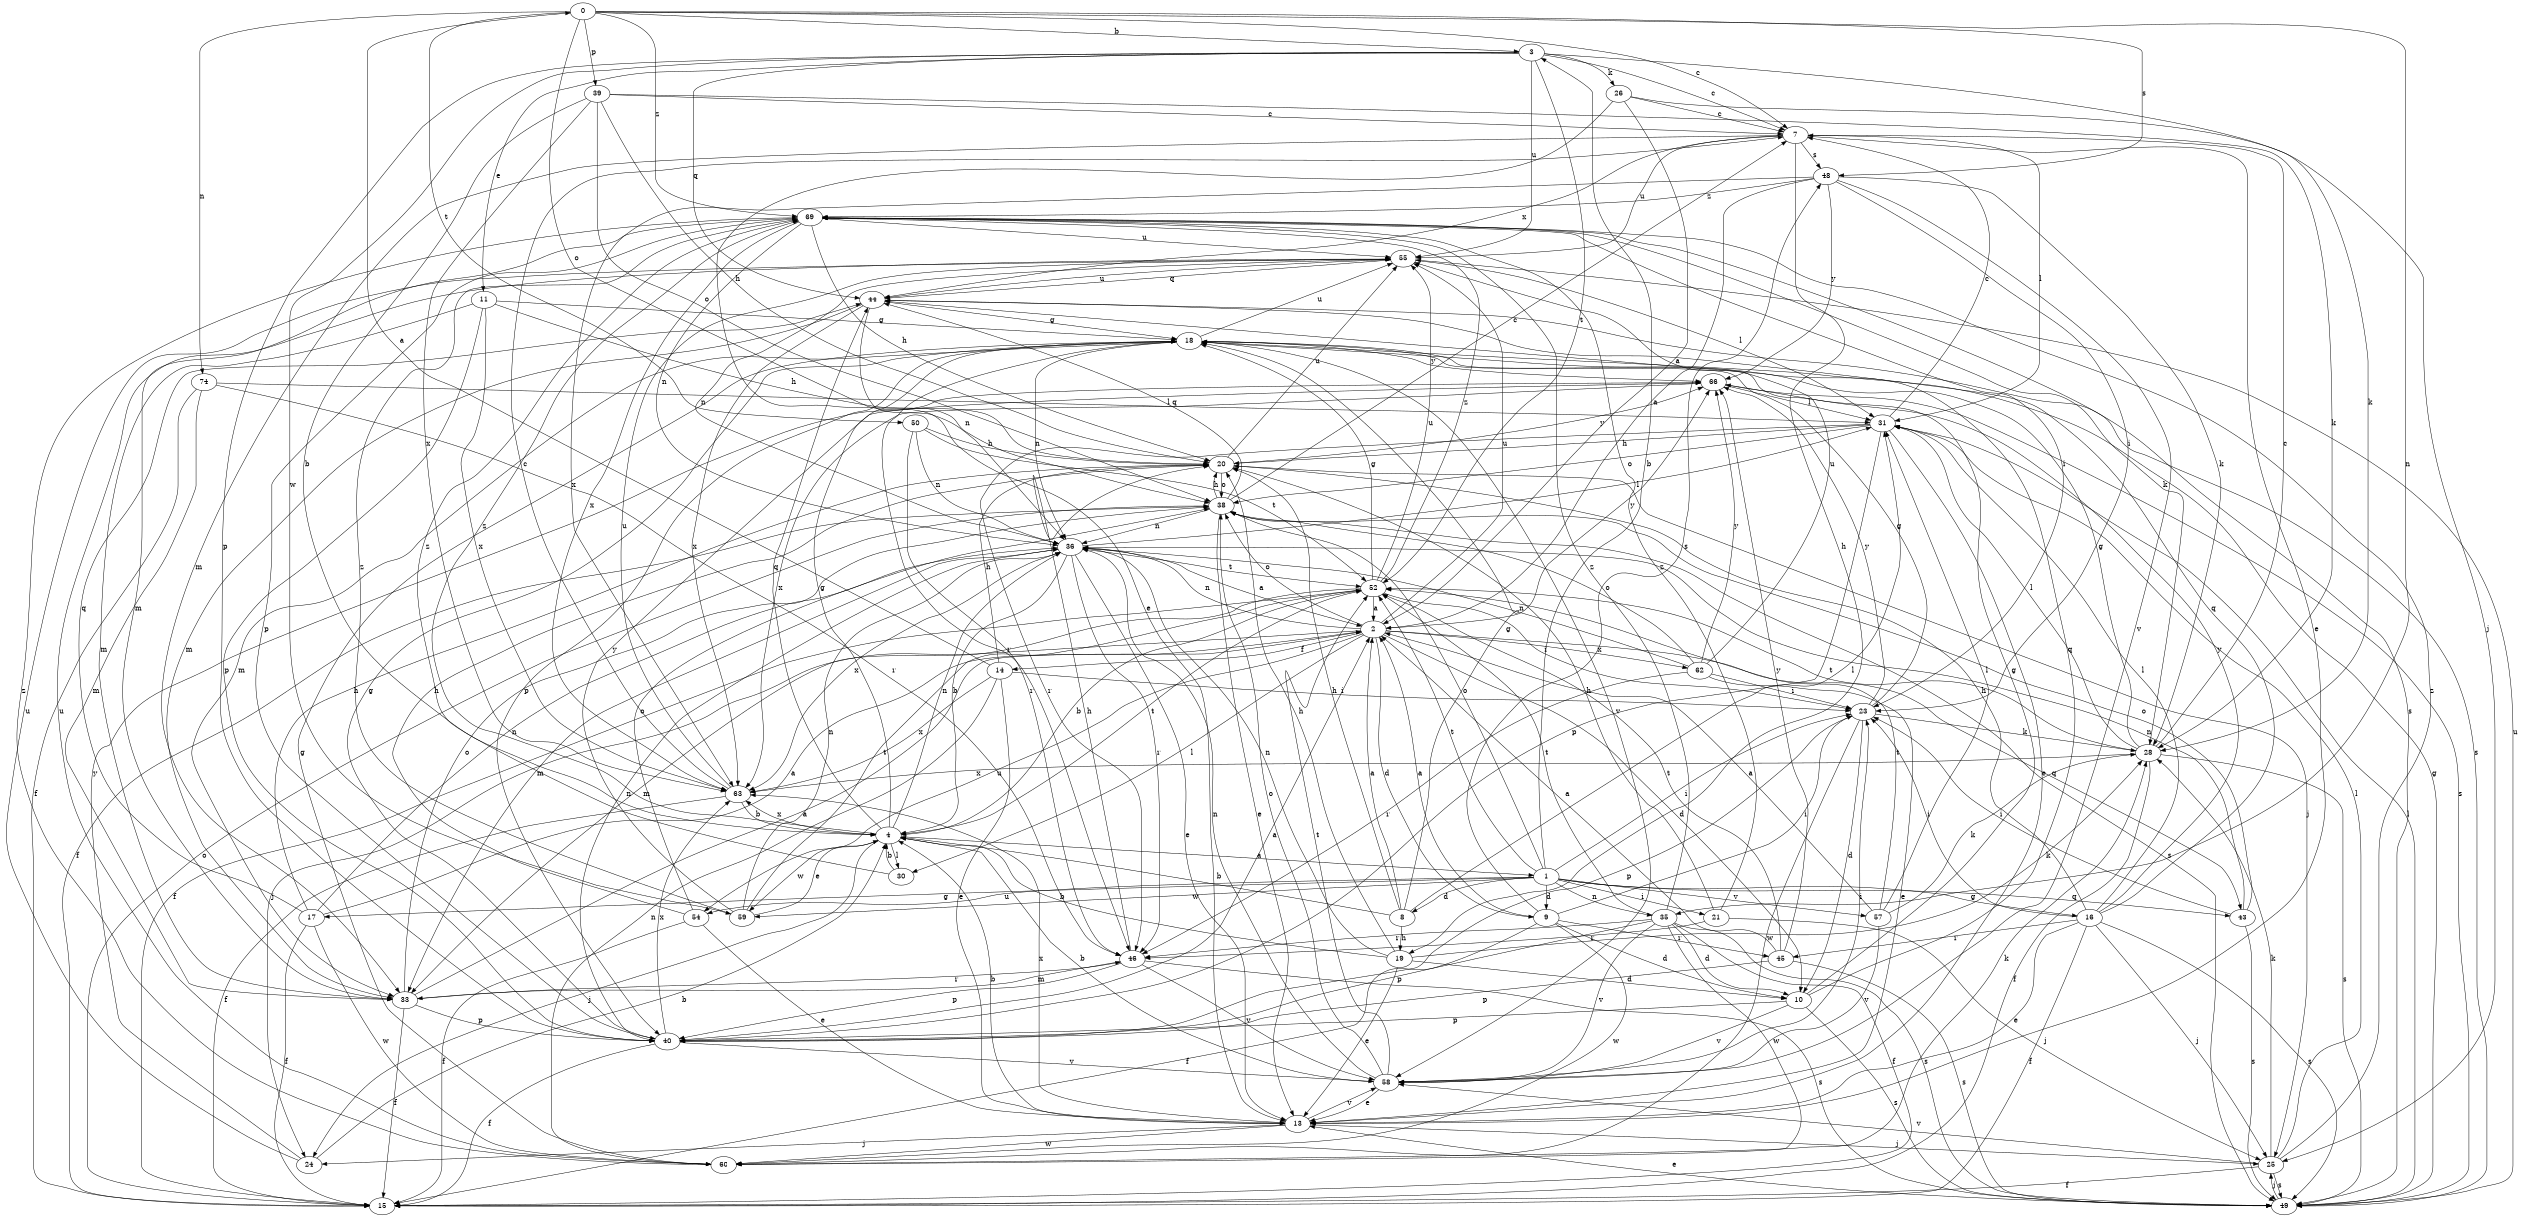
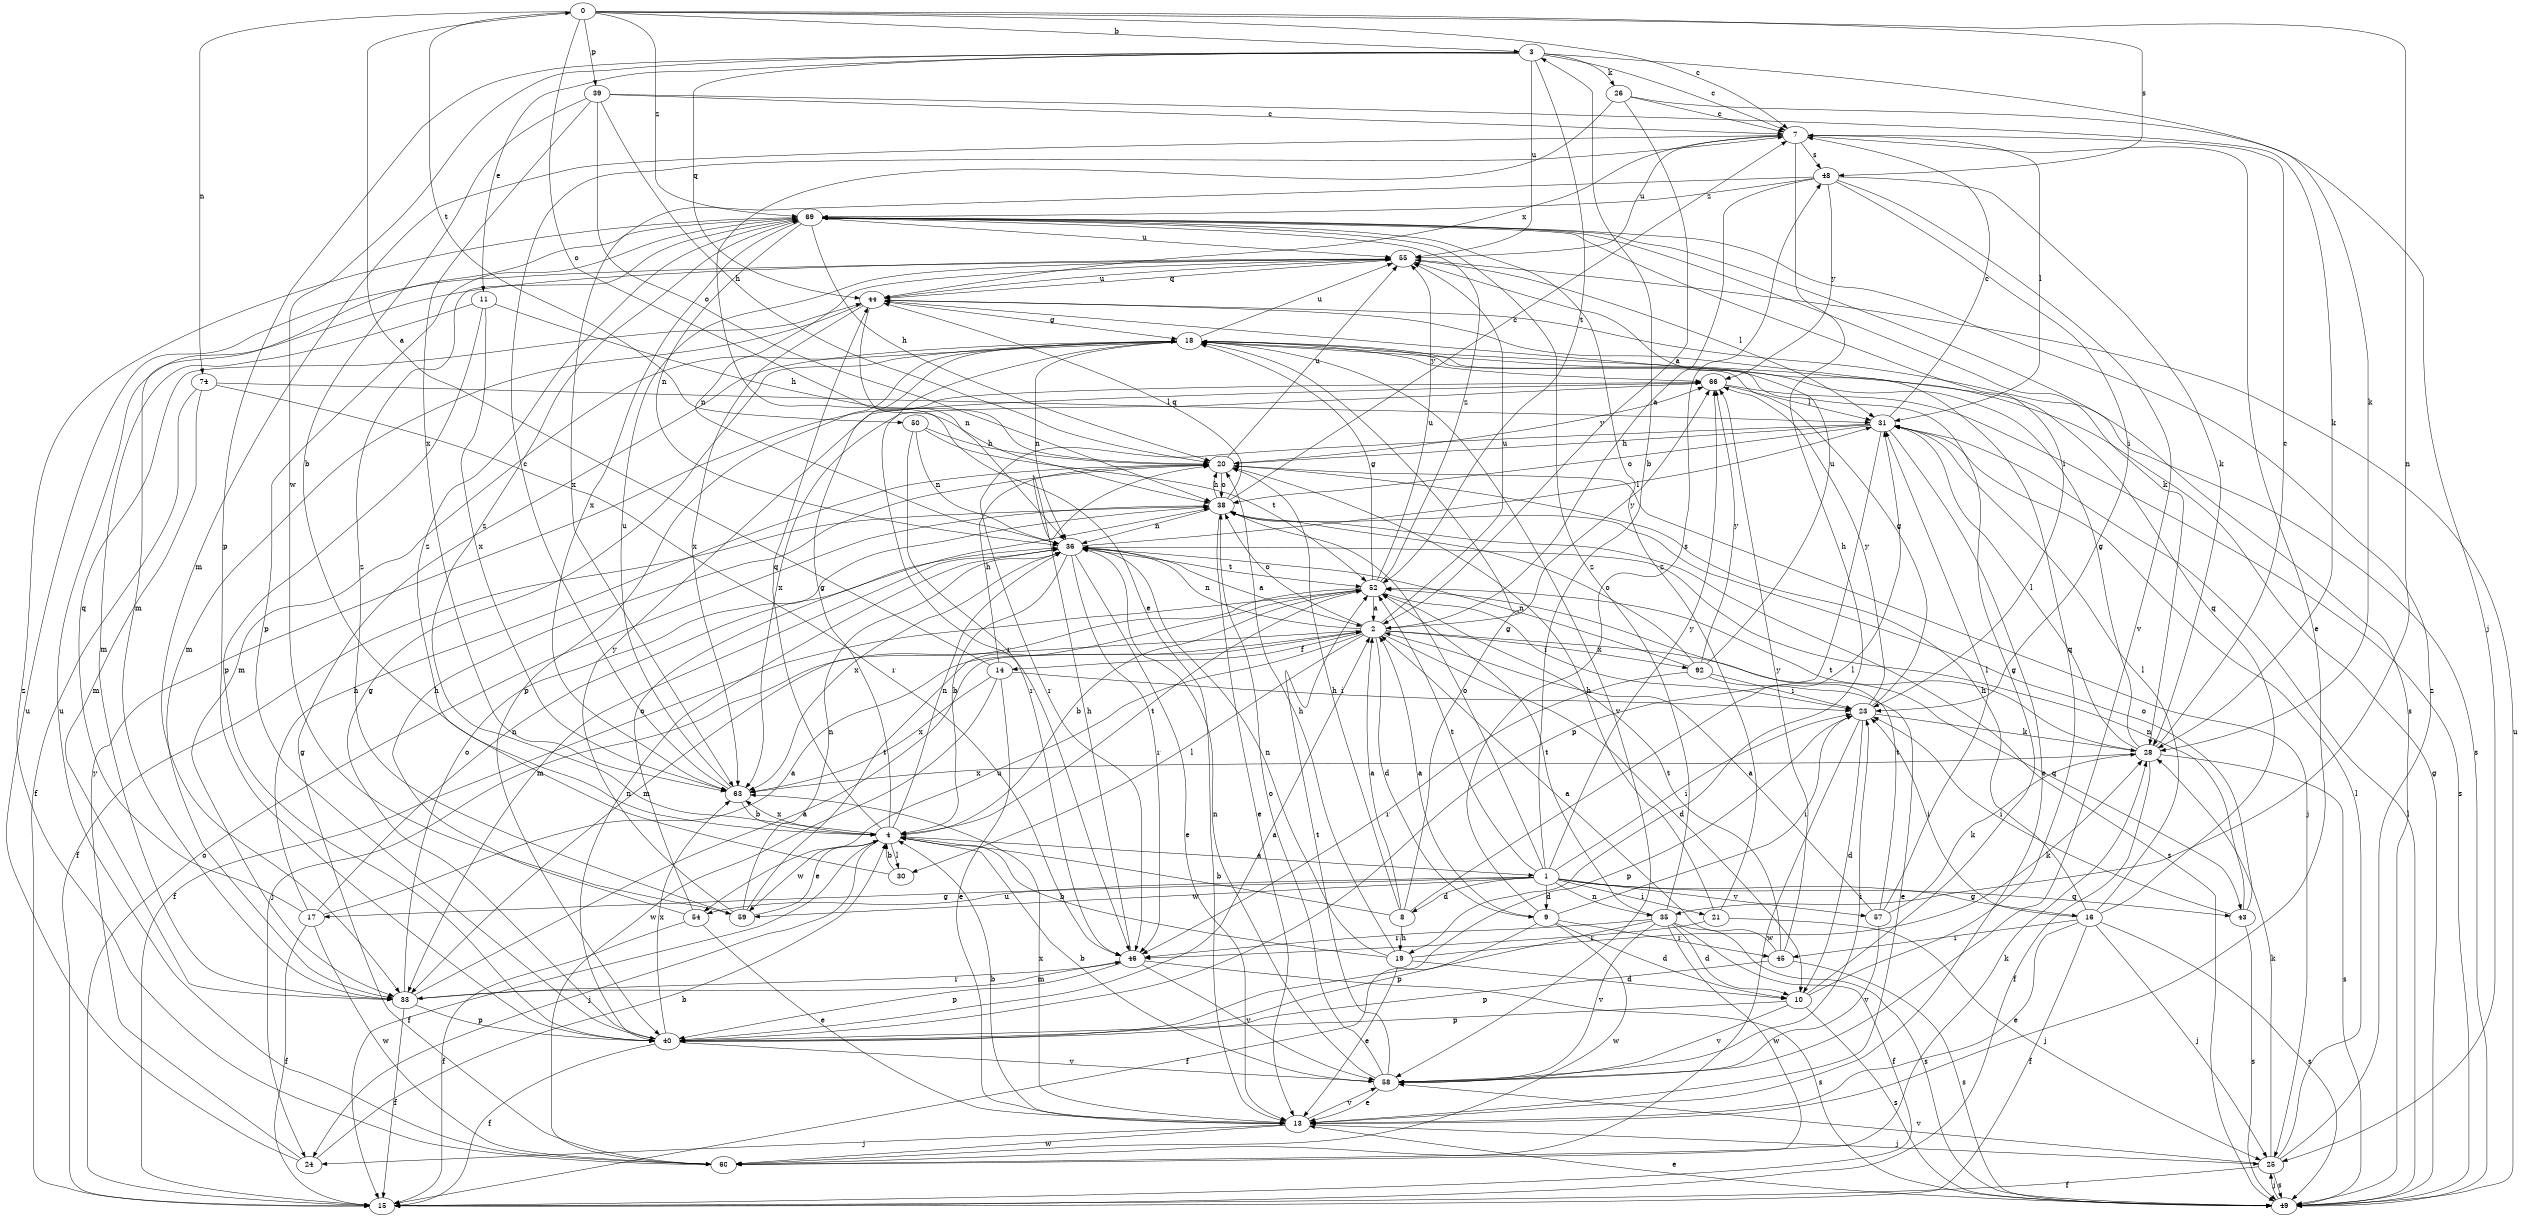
edge "11" -> "18": removed, label "g"
edge "16" -> "66": now "1" -> "66"
node "62": label "62" -> "92"
edge "14" -> "60": label "n" -> "w"
edge "63" -> "15": now "4" -> "15"
